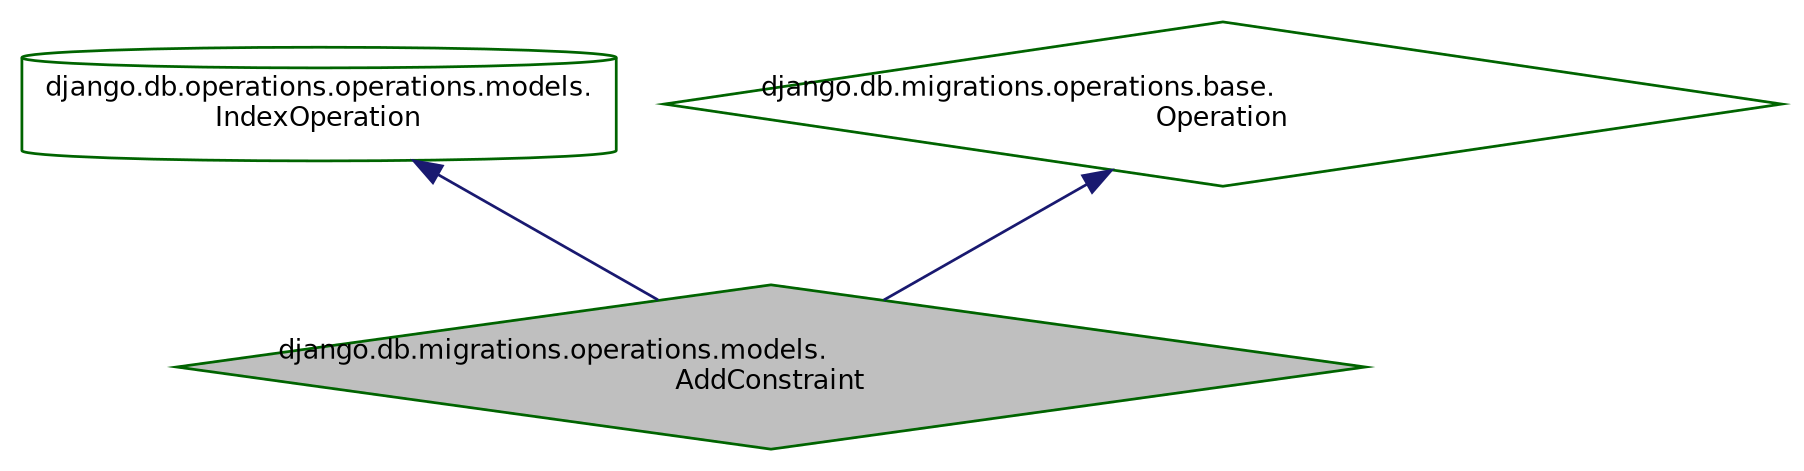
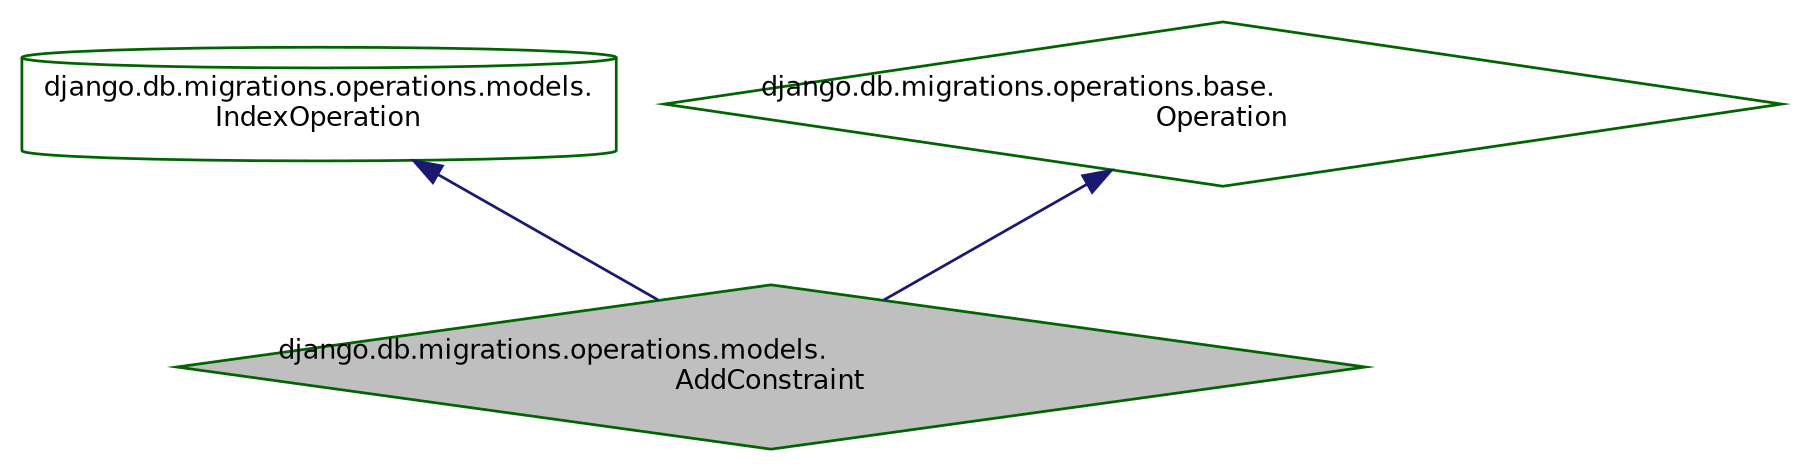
node "django.db.operations.operations.models. IndexOperation": label "django.db.operations.operations.models. IndexOperation" -> "django.db.migrations.operations.models. IndexOperation"
